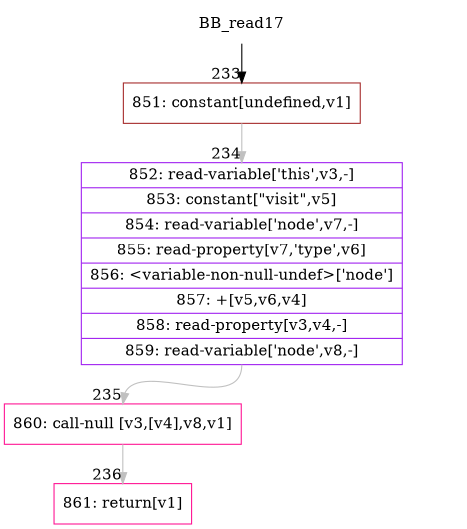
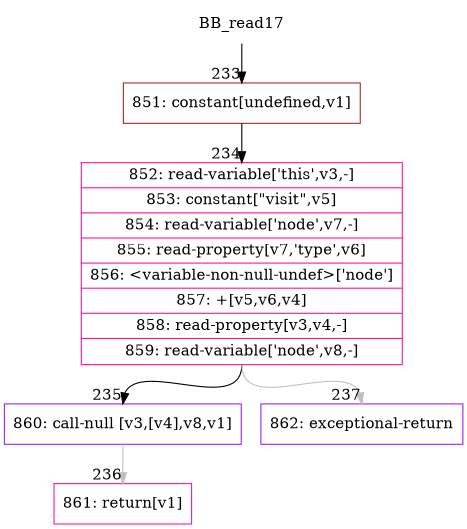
edge "851: constant[undefined,v1]" -> "852: read-variable['this',v3,-]": color gray -> black
node "852: read-variable['this',v3,-]": color purple -> deeppink
edge "852: read-variable['this',v3,-]" -> "860: call-null [v3,[v4],v8,v1]": color gray -> black
node "860: call-null [v3,[v4],v8,v1]": color deeppink -> purple
node "862: exceptional-return": added
